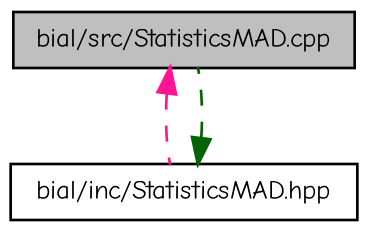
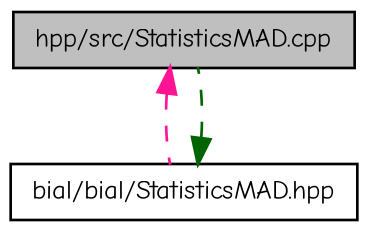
node "bial/src/StatisticsMAD.cpp": label "bial/src/StatisticsMAD.cpp" -> "hpp/src/StatisticsMAD.cpp"
node "bial/inc/StatisticsMAD.hpp": label "bial/inc/StatisticsMAD.hpp" -> "bial/bial/StatisticsMAD.hpp"
